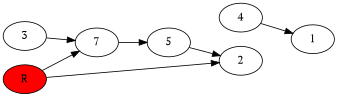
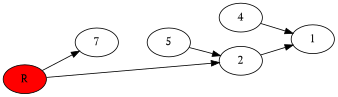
node "3": removed
edge "7" -> "5": removed
edge "2" -> "1": added
